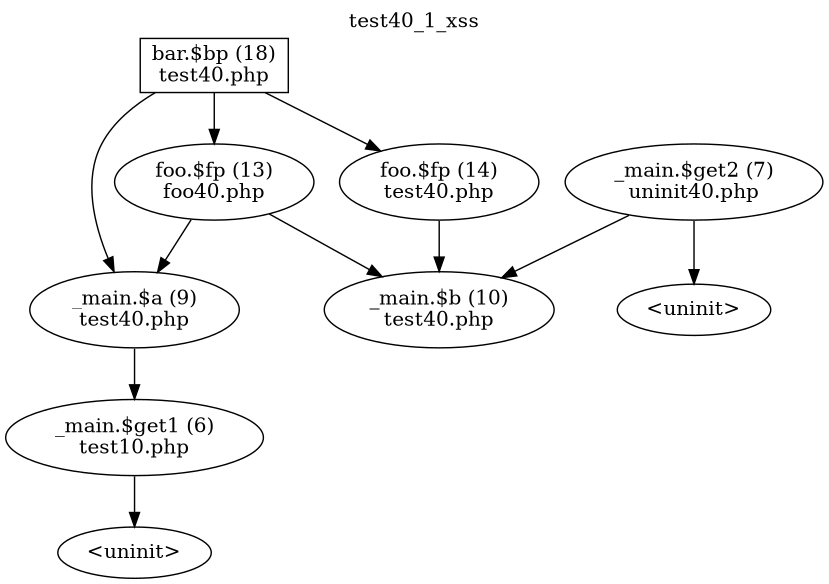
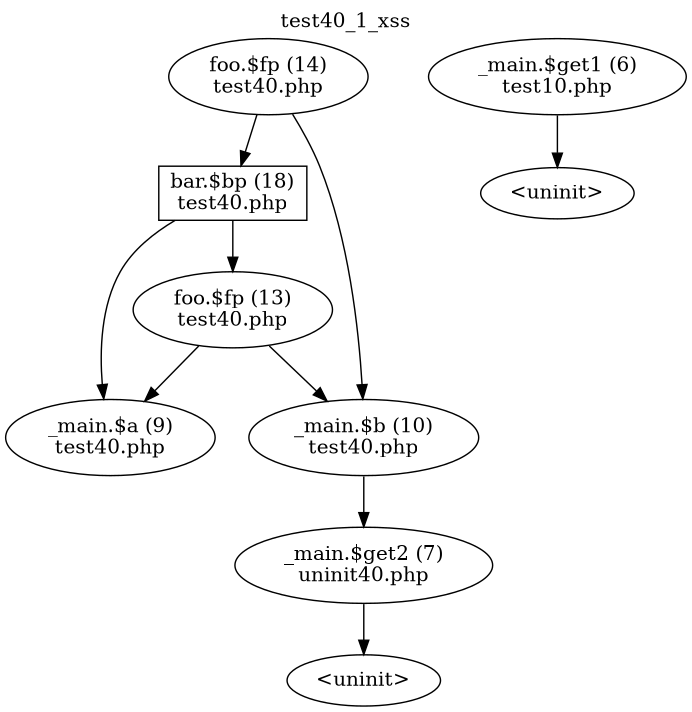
edge "bar.$bp (18) test40.php" -> "foo.$fp (14) test40.php": reversed
node "foo.$fp (13) foo40.php": label "foo.$fp (13) foo40.php" -> "foo.$fp (13) test40.php"
edge "_main.$get2 (7) uninit40.php" -> "_main.$b (10) test40.php": reversed
edge "_main.$a (9) test40.php" -> "_main.$get1 (6) test10.php": removed
